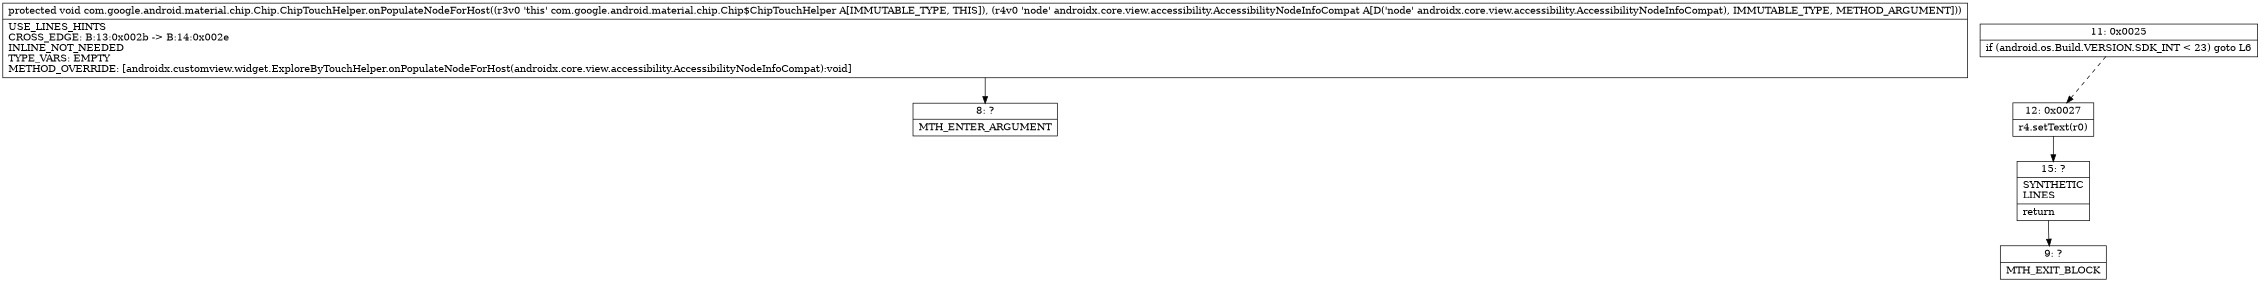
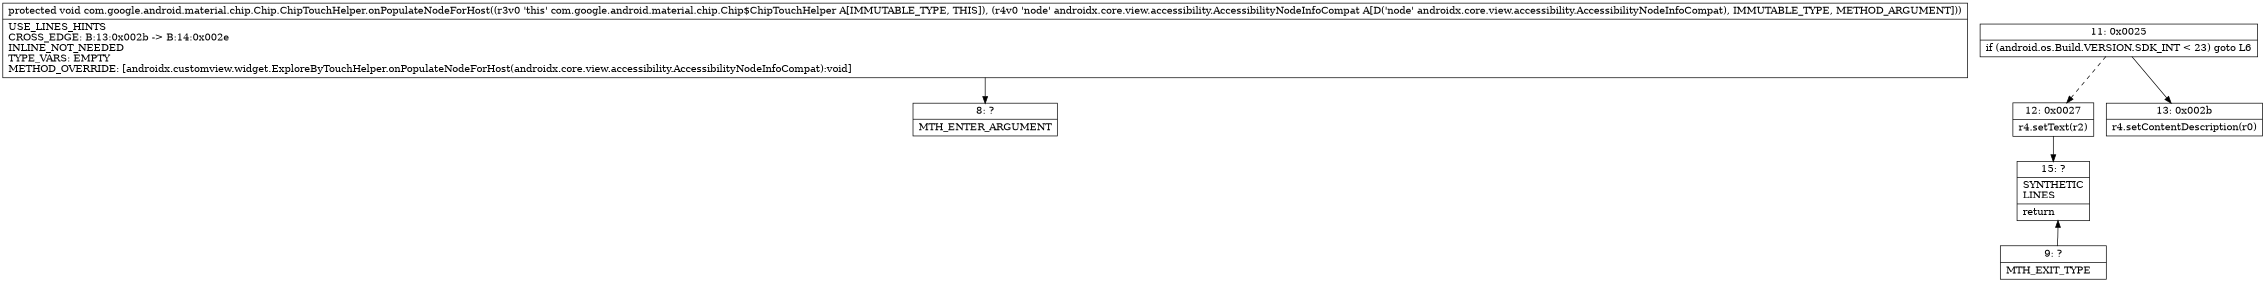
node "13: 0x002b": added
node "12: 0x0027": text "r4.setText(r0)" -> "r4.setText(r2)"
edge "15: ?" -> "9: ?": reversed
node "9: ?": text "MTH_EXIT_BLOCK" -> "MTH_EXIT_TYPE"
